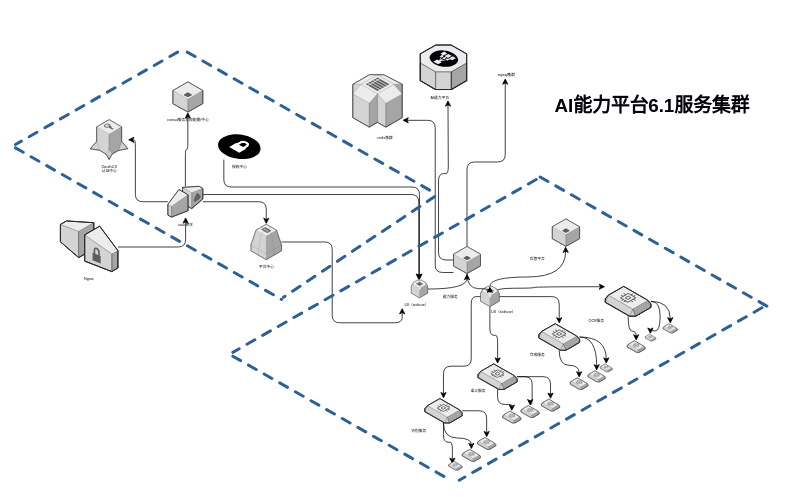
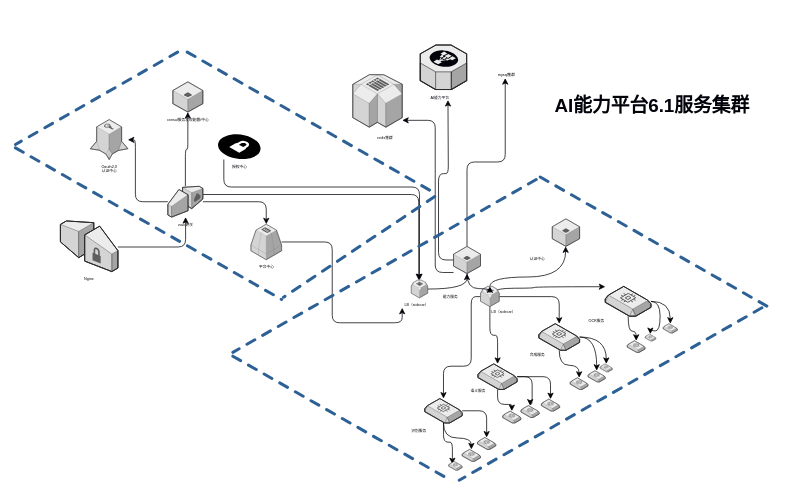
node "后管平台": label "后管平台" -> "认证中心"
